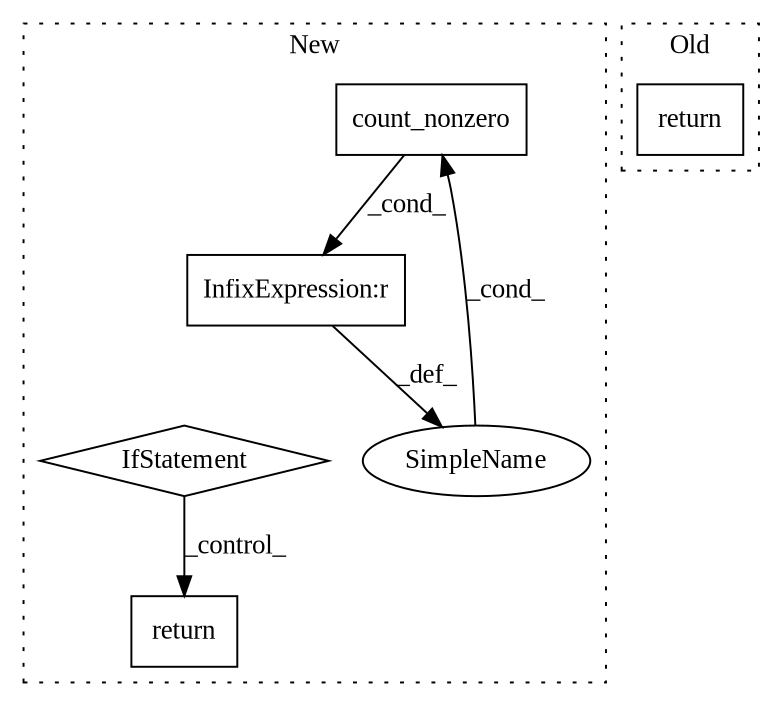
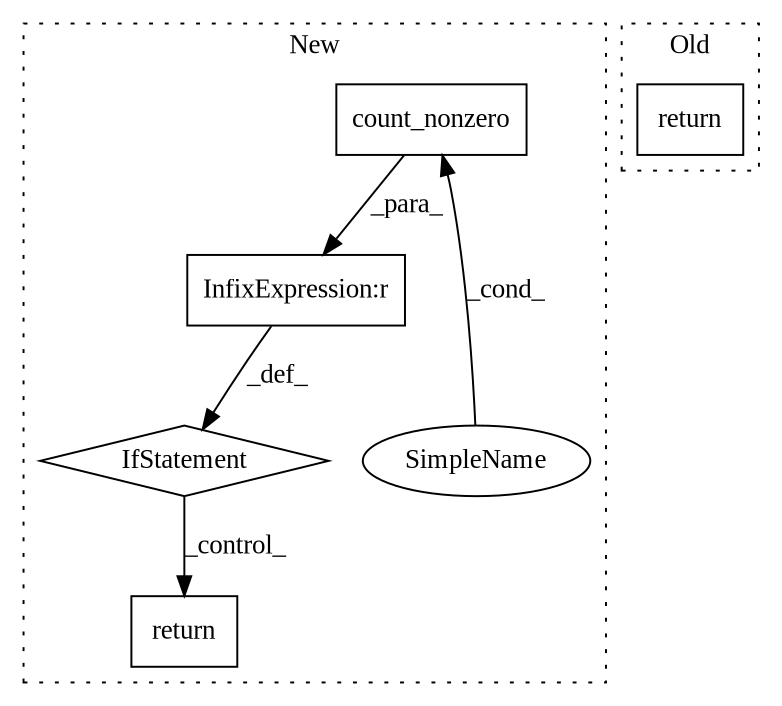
edge "count_nonzero" -> "InfixExpression:r": label "_cond_" -> "_para_"
edge "InfixExpression:r" -> "SimpleName": now "InfixExpression:r" -> "IfStatement"
